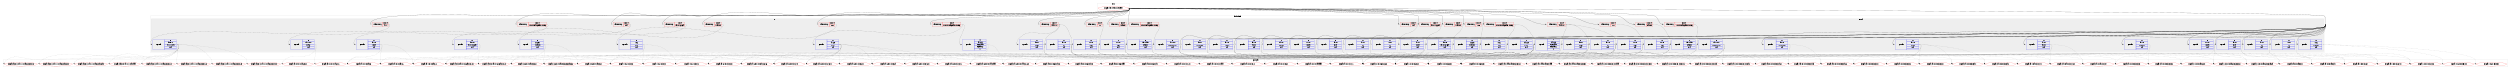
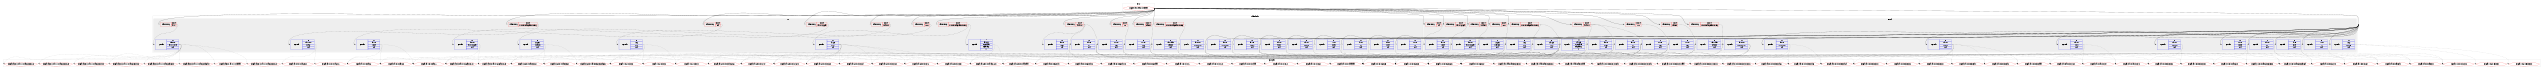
node "portage://sys-apps/lm-dep-3.6.0": label "portage://sys-apps/lm-dep-3.6.0" -> "portage://sys-apps/lm-sensors-3.6.0"
node "portage://dev-libs/protobuf-9999": added
